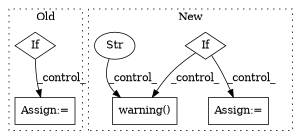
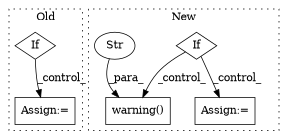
edge "Str" -> "warning()": label "_control_" -> "_para_"
